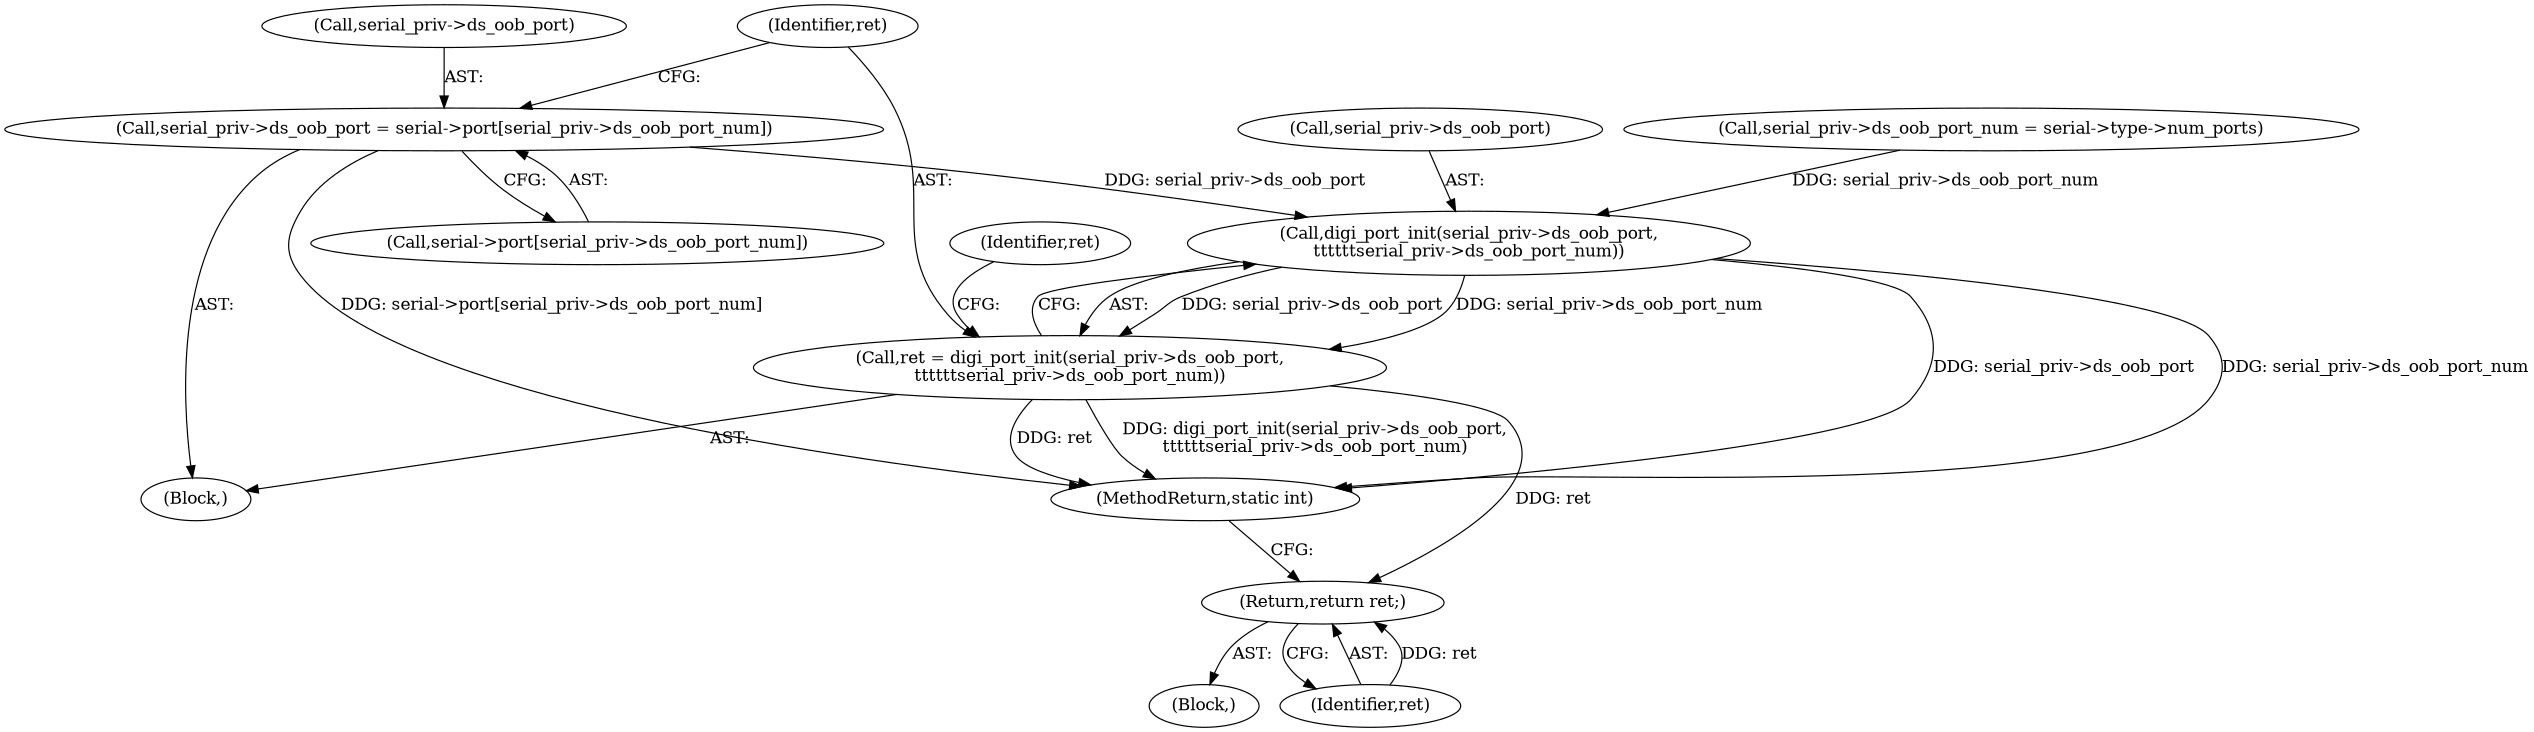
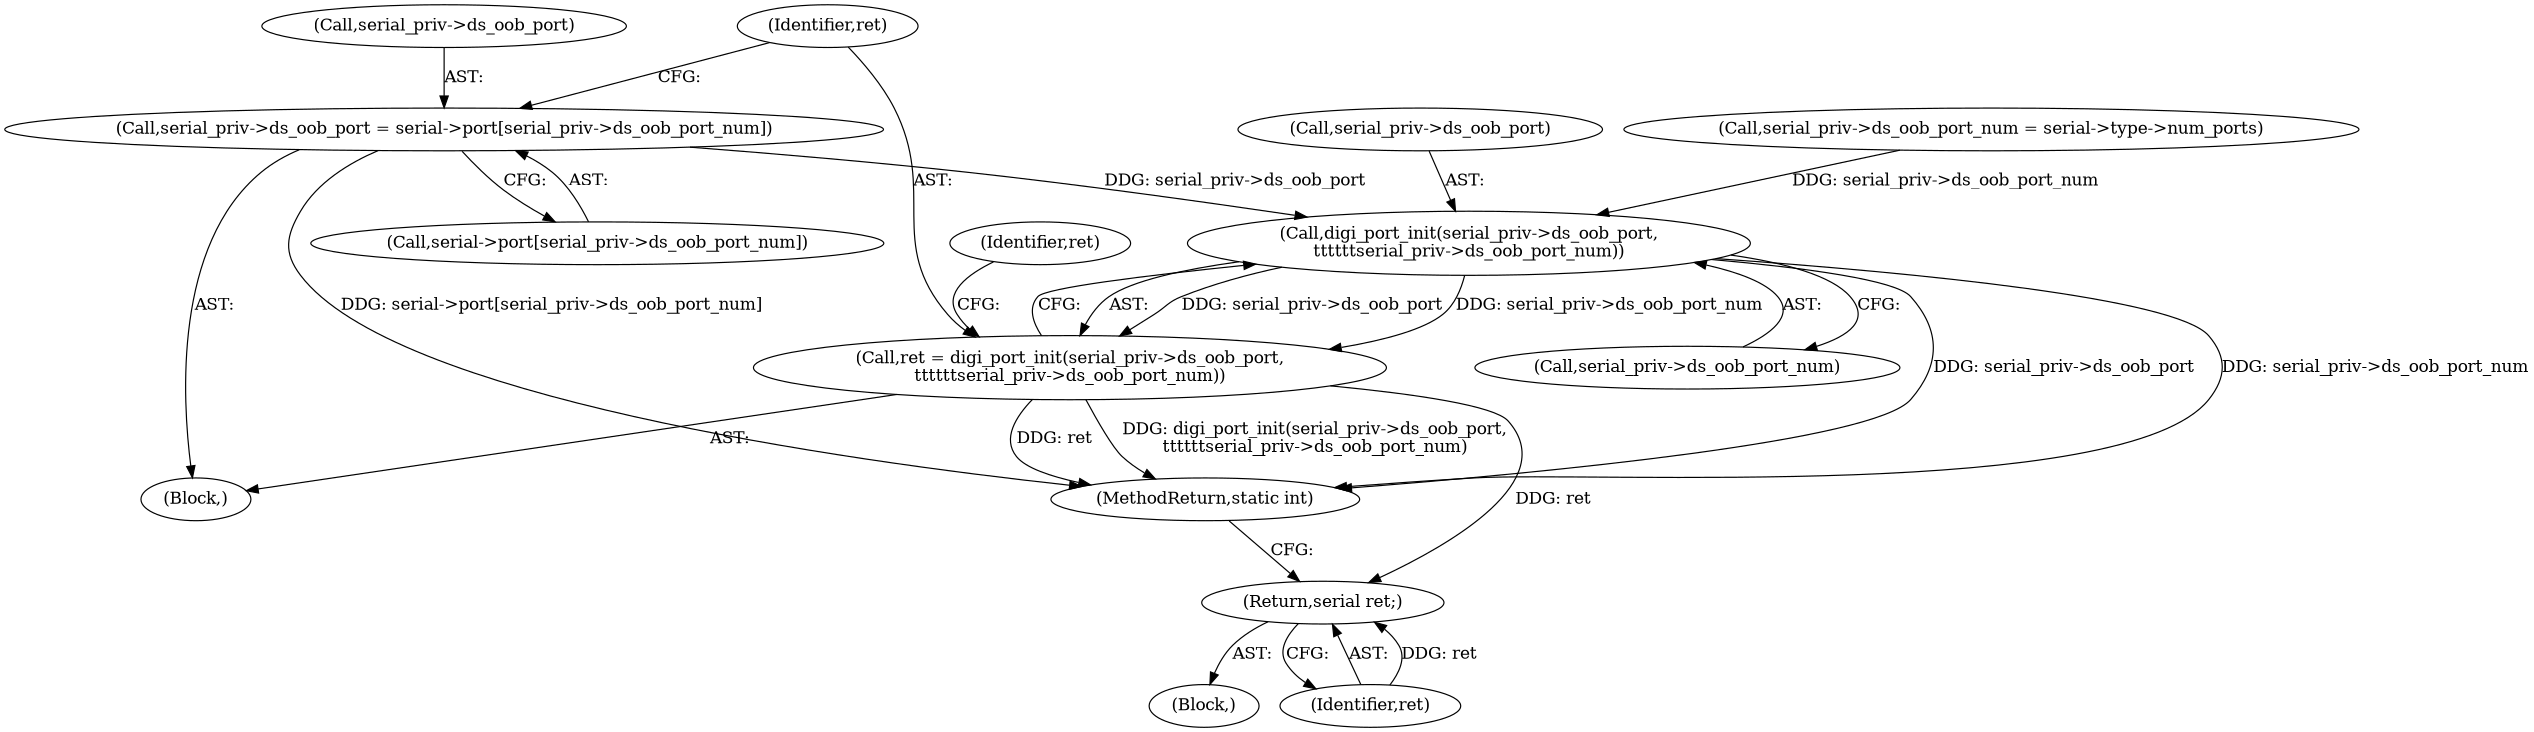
node "(Call,serial_priv->ds_oob_port_num)": added
node "(Return,return ret;)": label "(Return,return ret;)" -> "(Return,serial ret;)"
